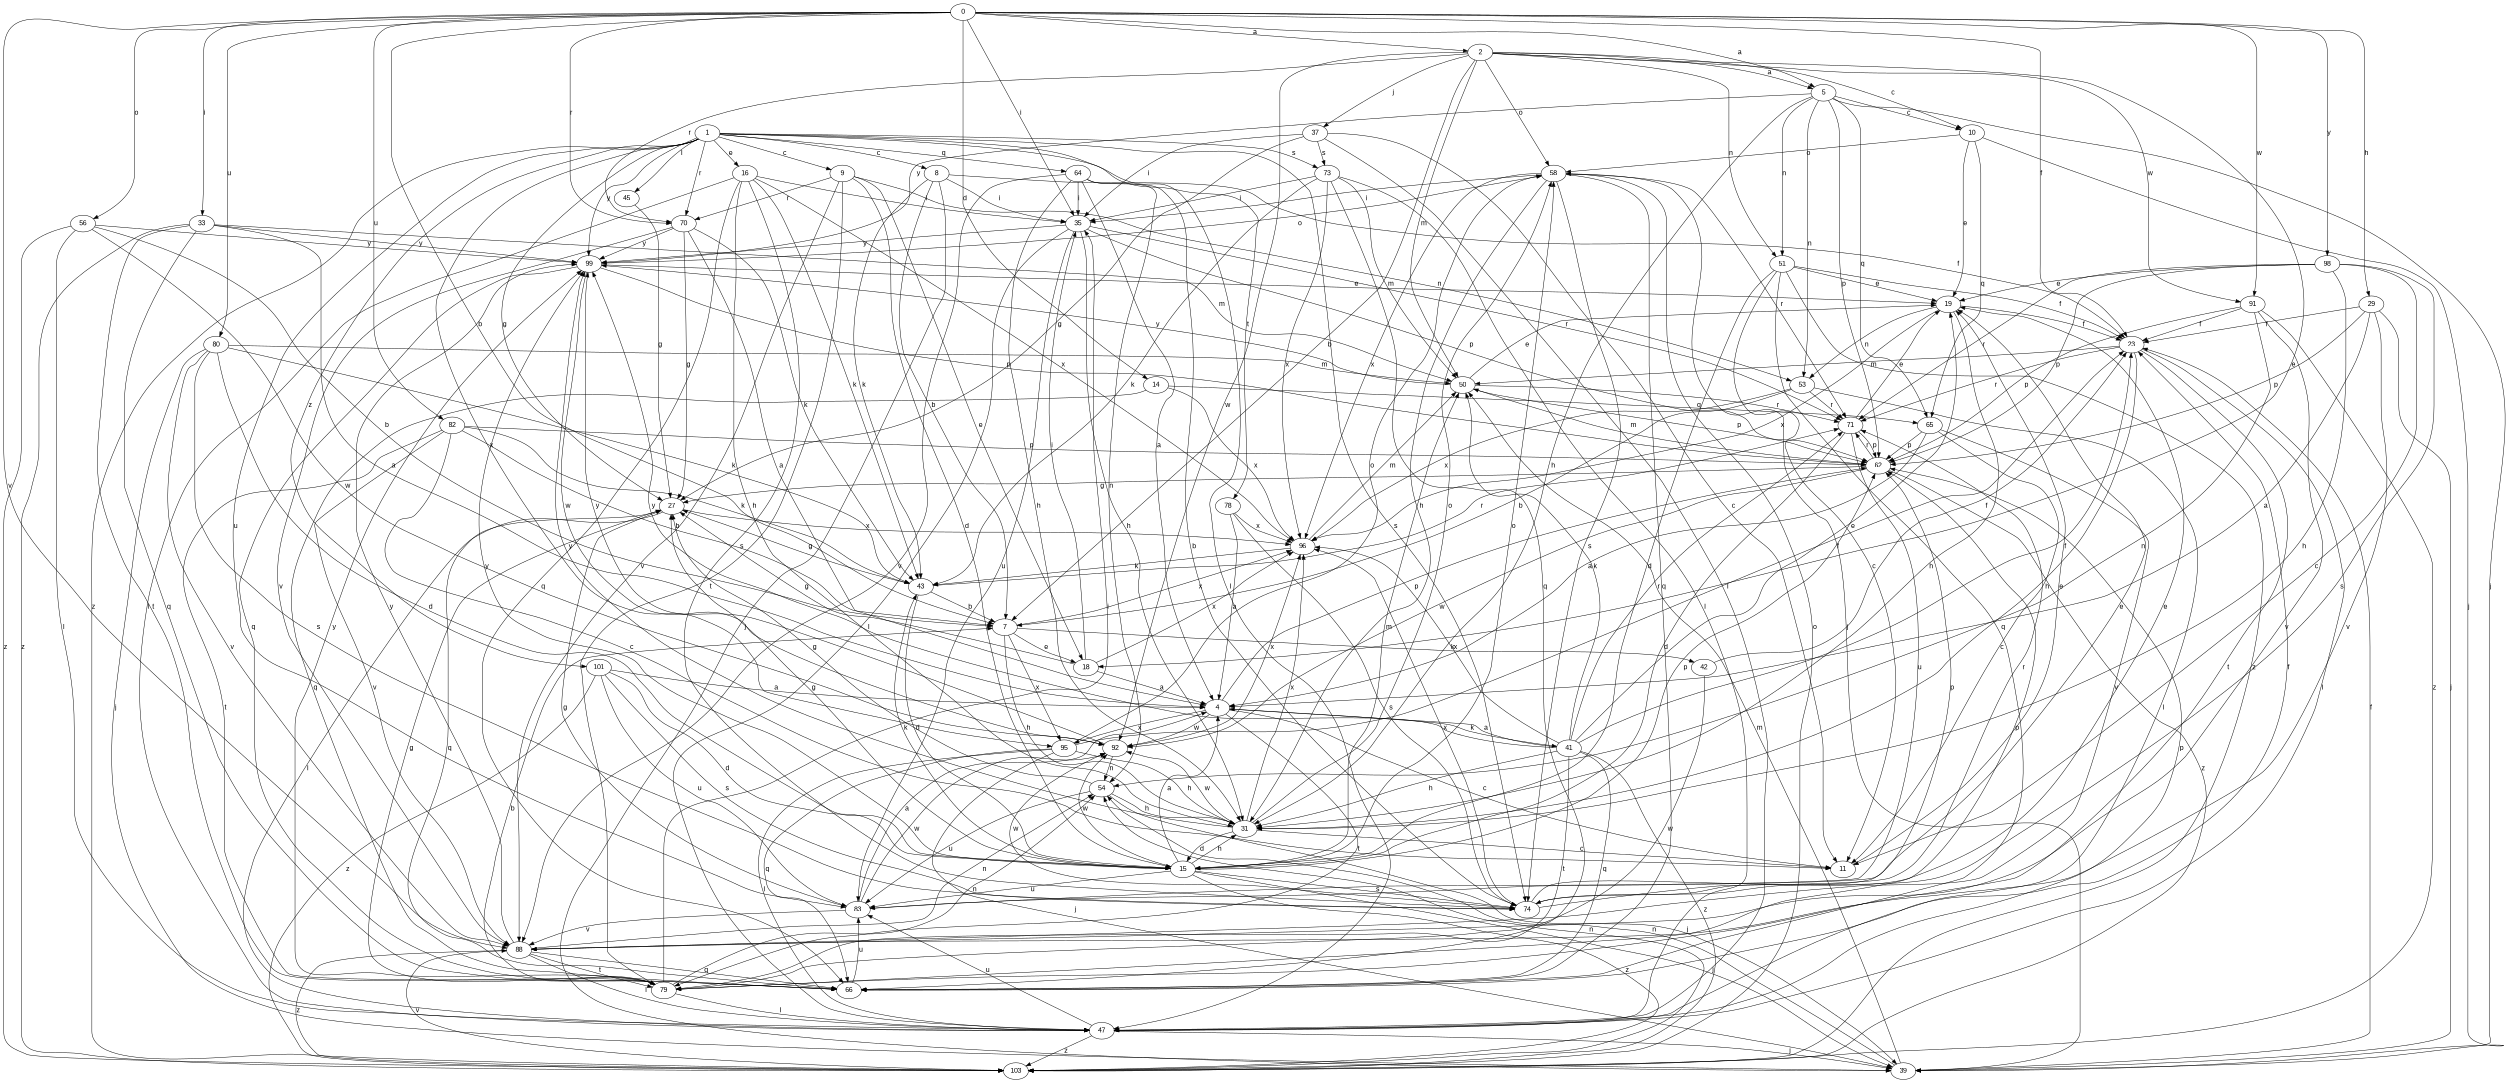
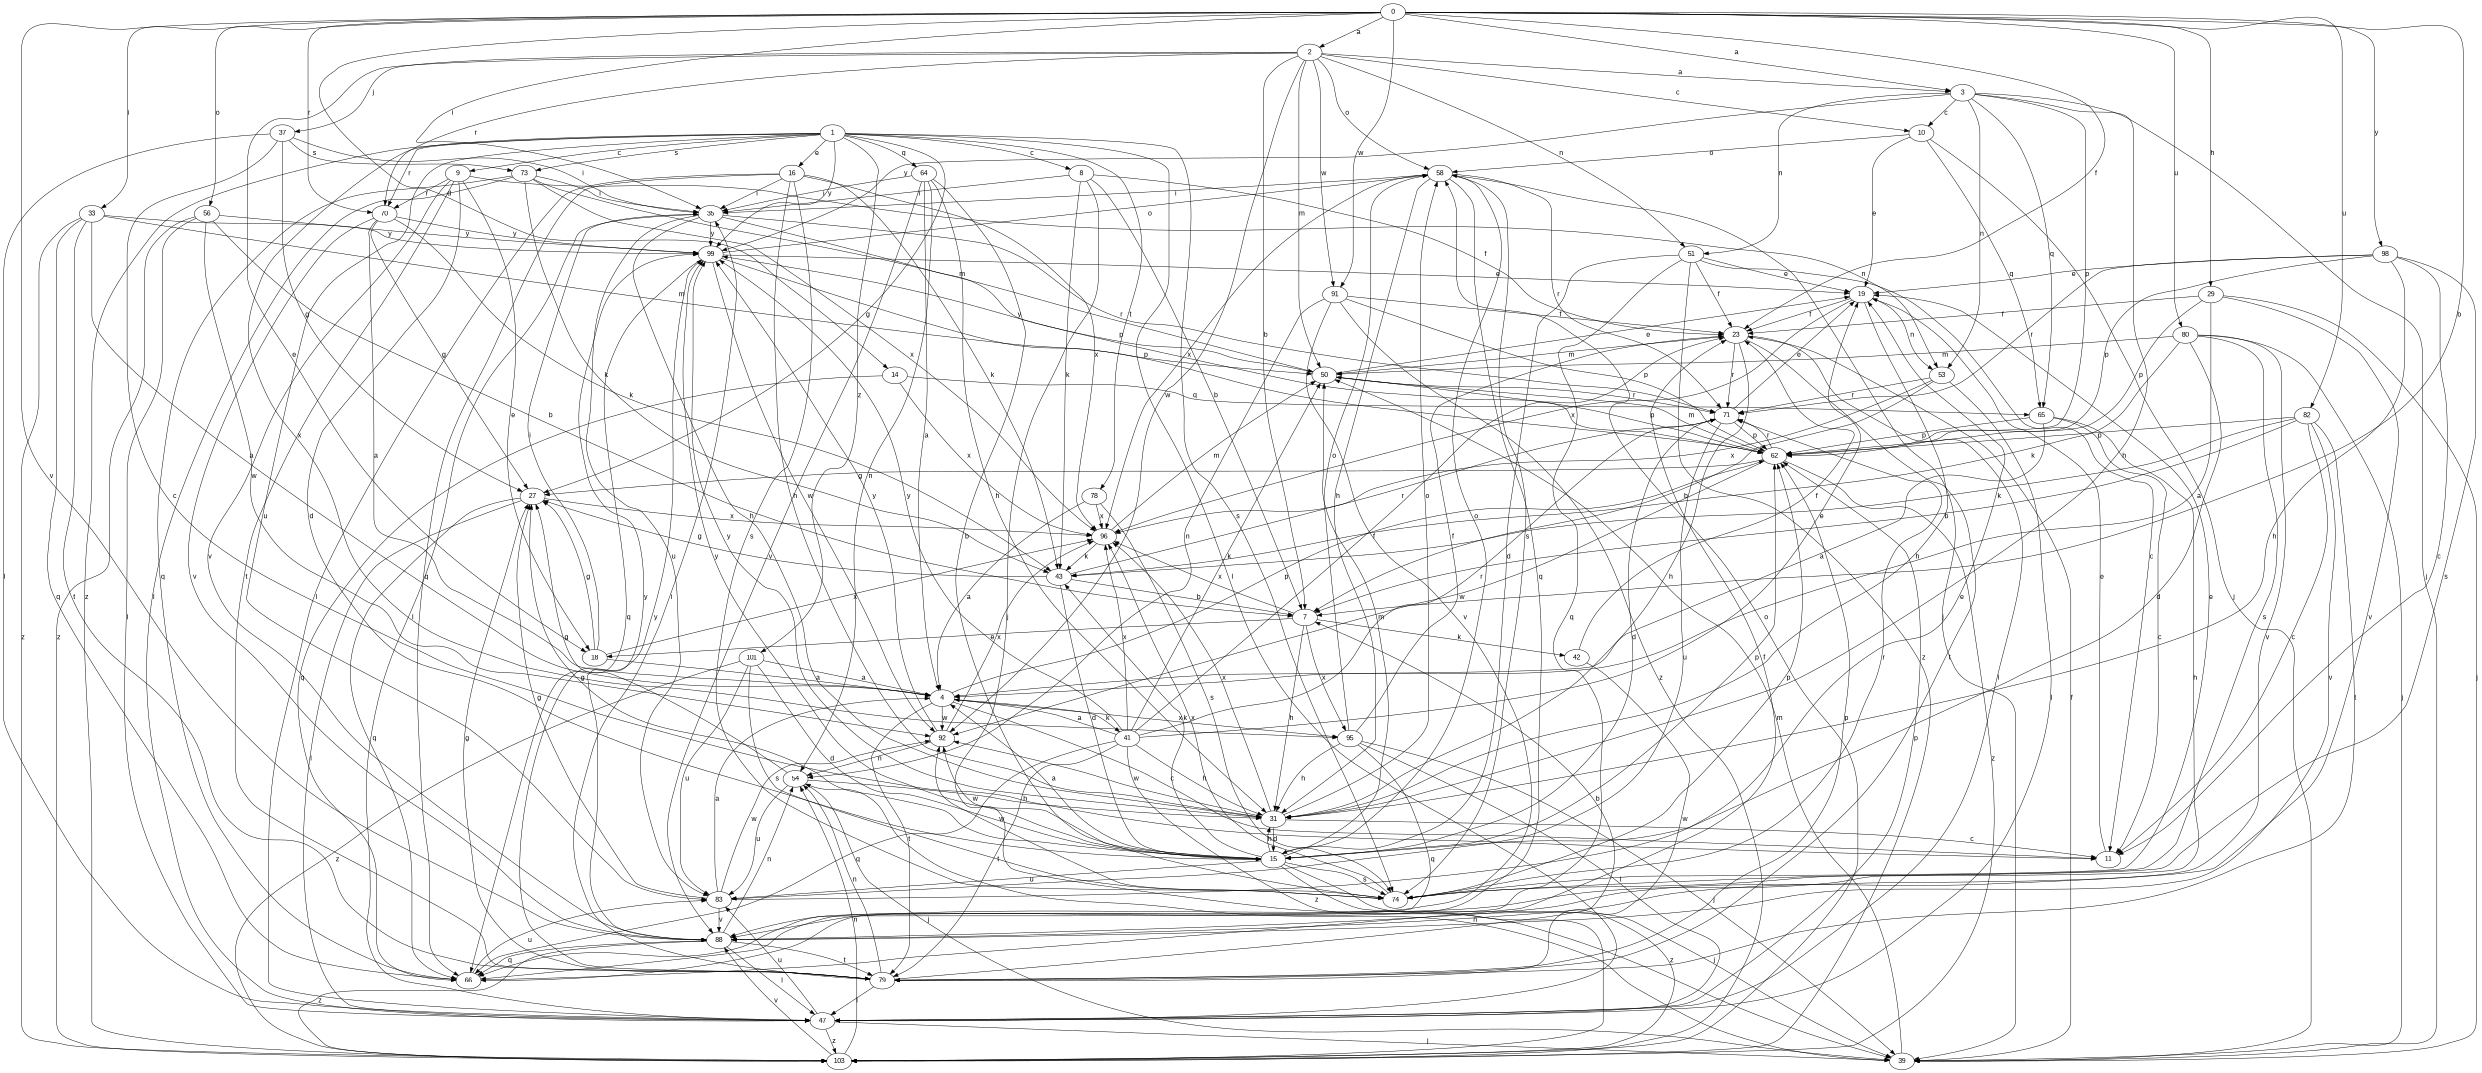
node "5": label "5" -> "3"
node "45": removed
edge "65" -> "88": label "v" -> "h"
